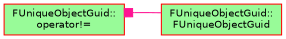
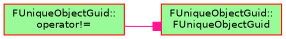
edge "FUniqueObjectGuid:: FUniqueObjectGuid" -> "FUniqueObjectGuid:: operator!=": reversed
